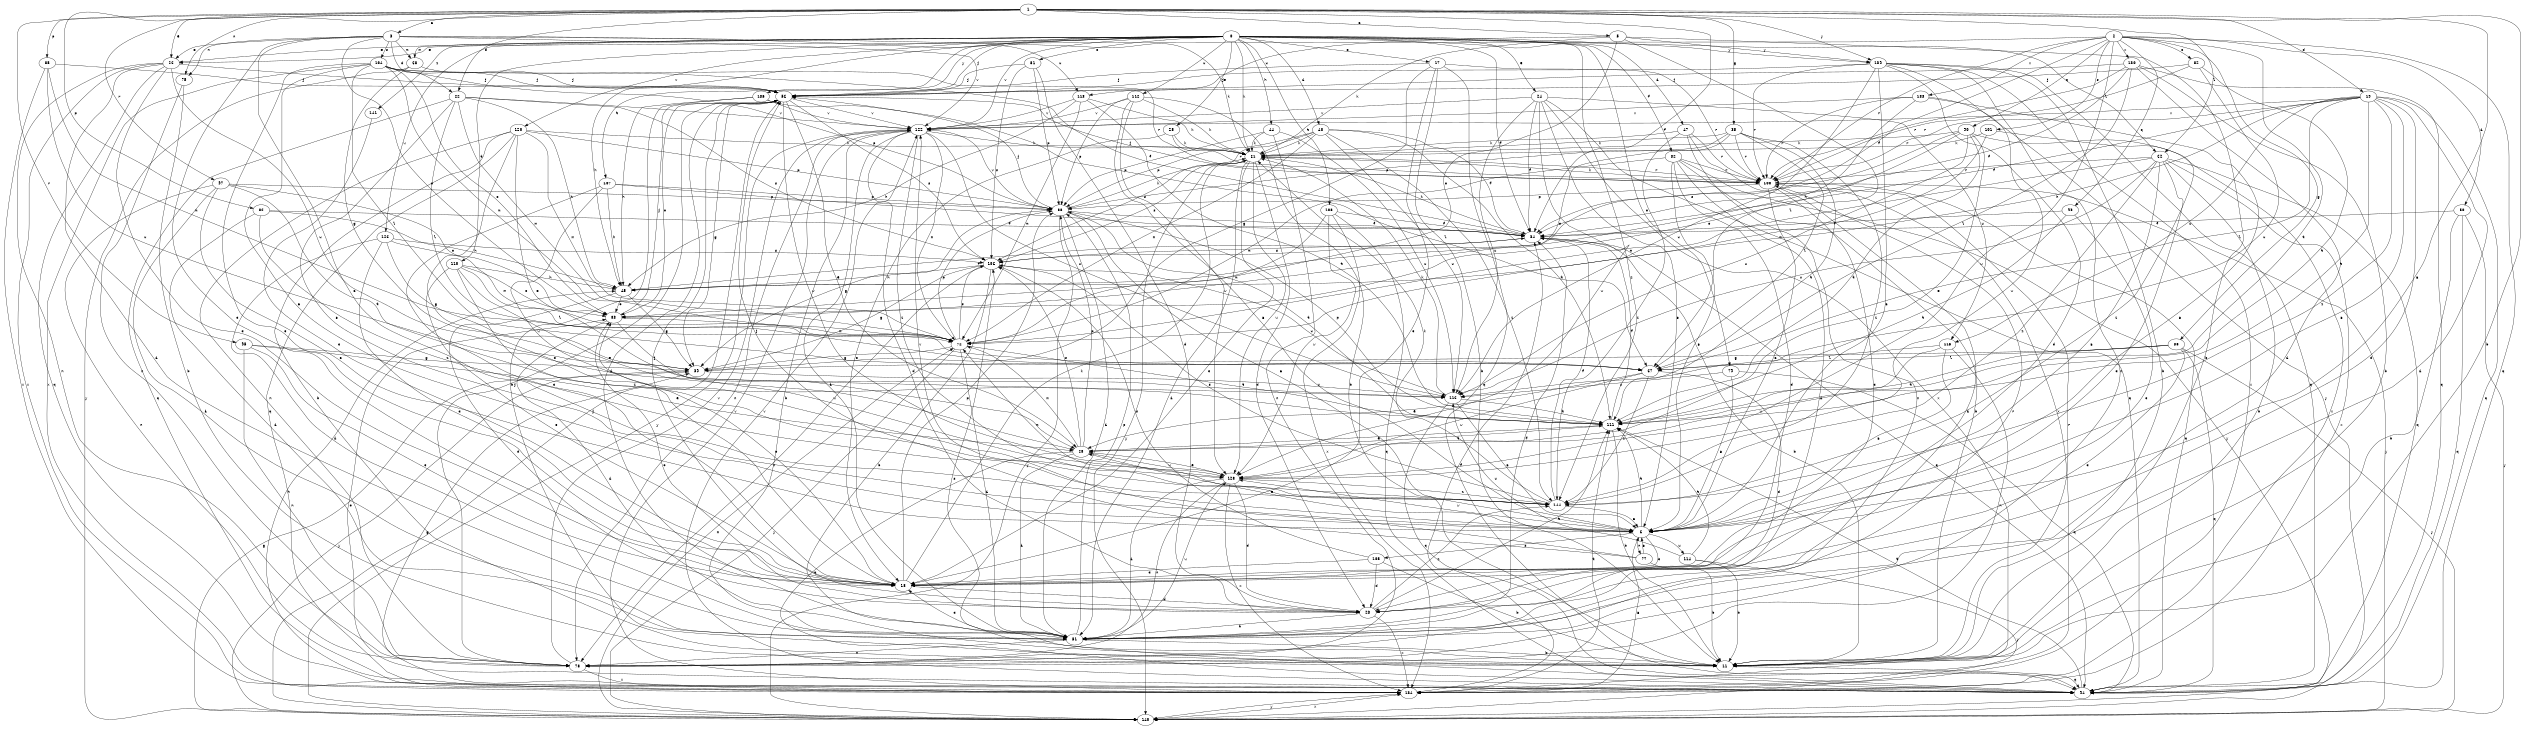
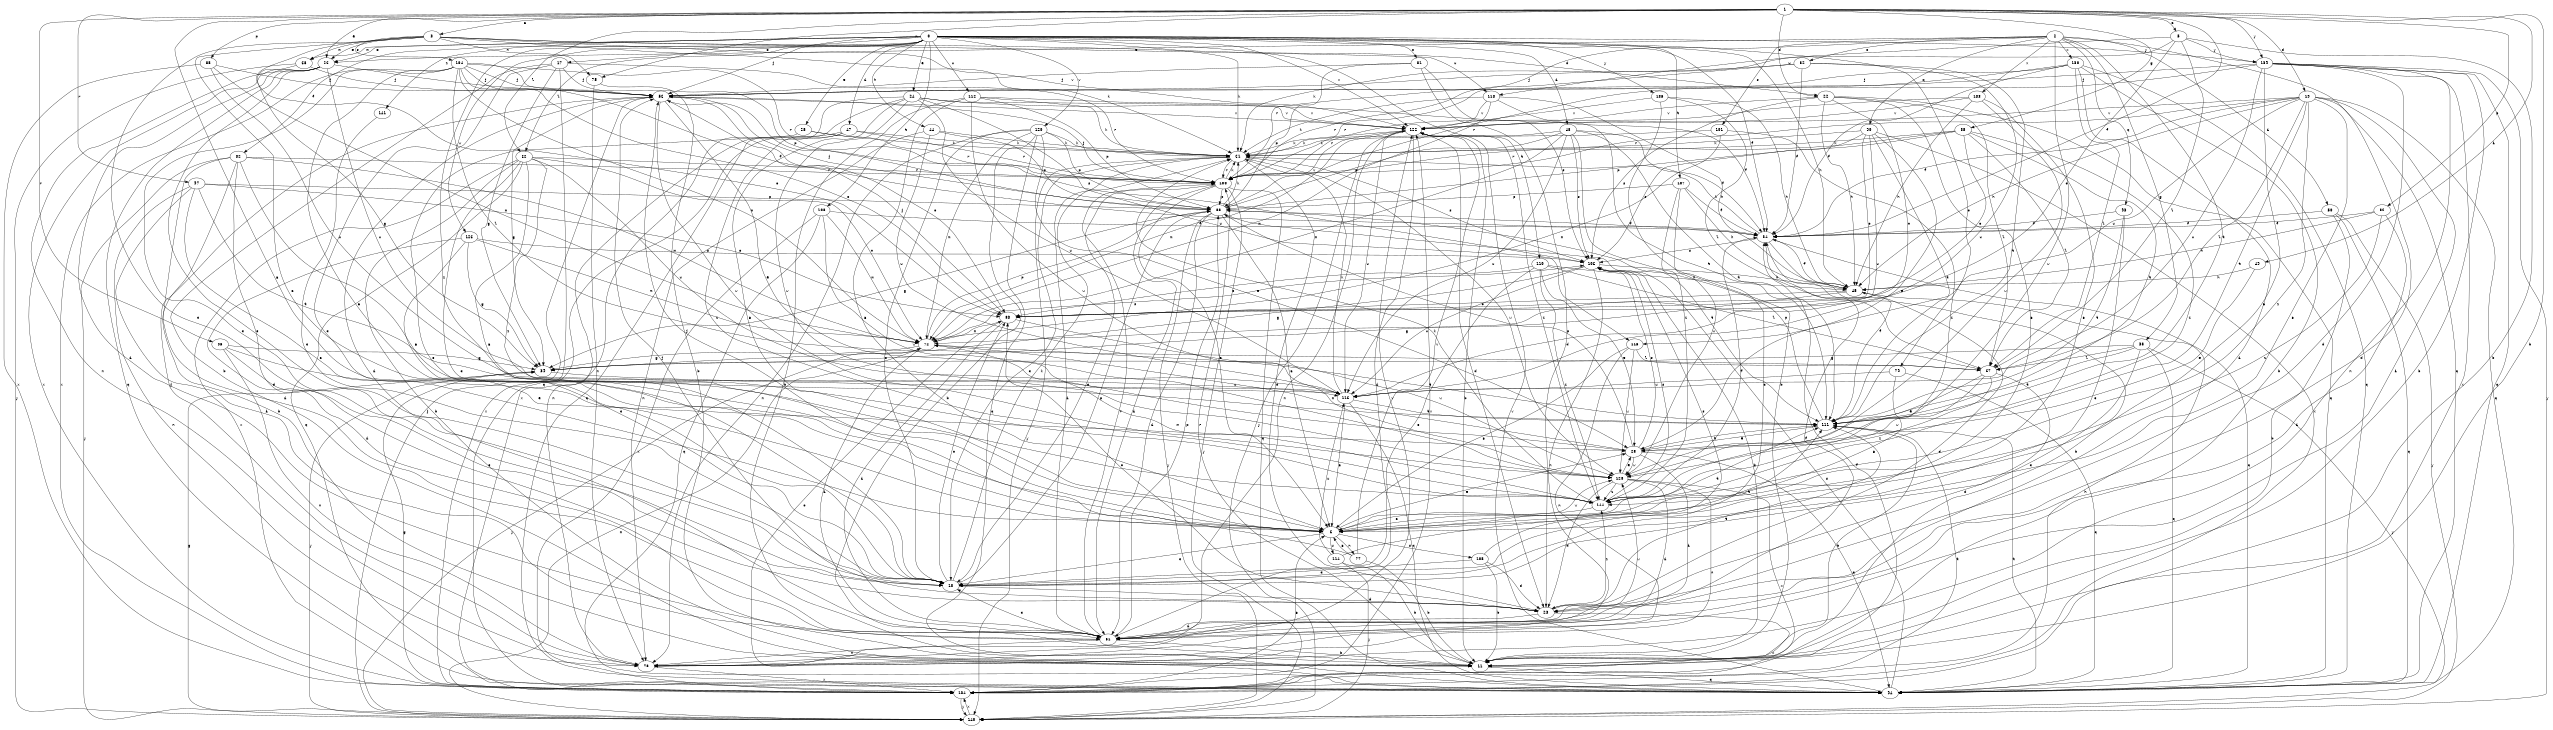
edge "2" -> "34": now "82" -> "34"
node "49": added
